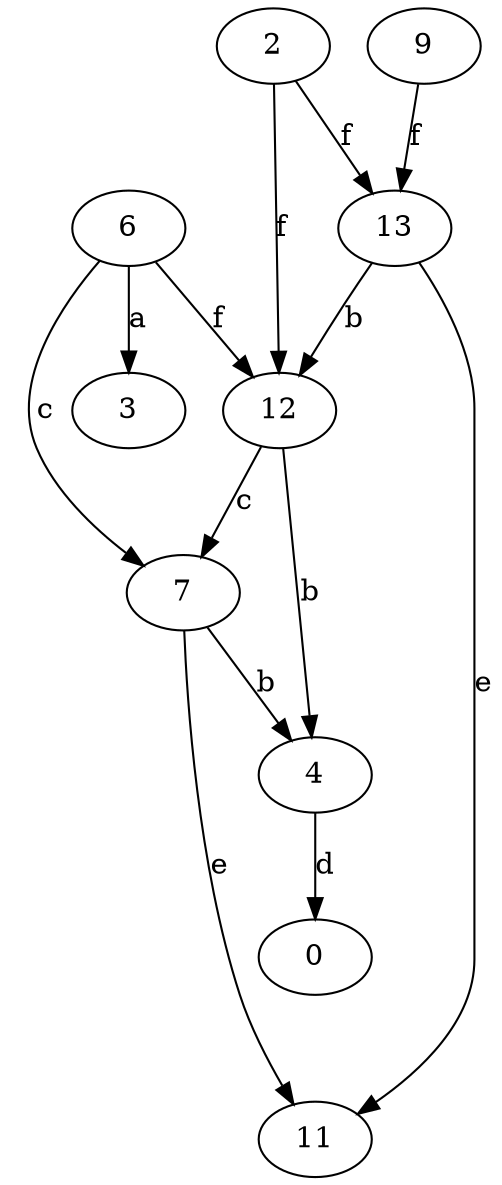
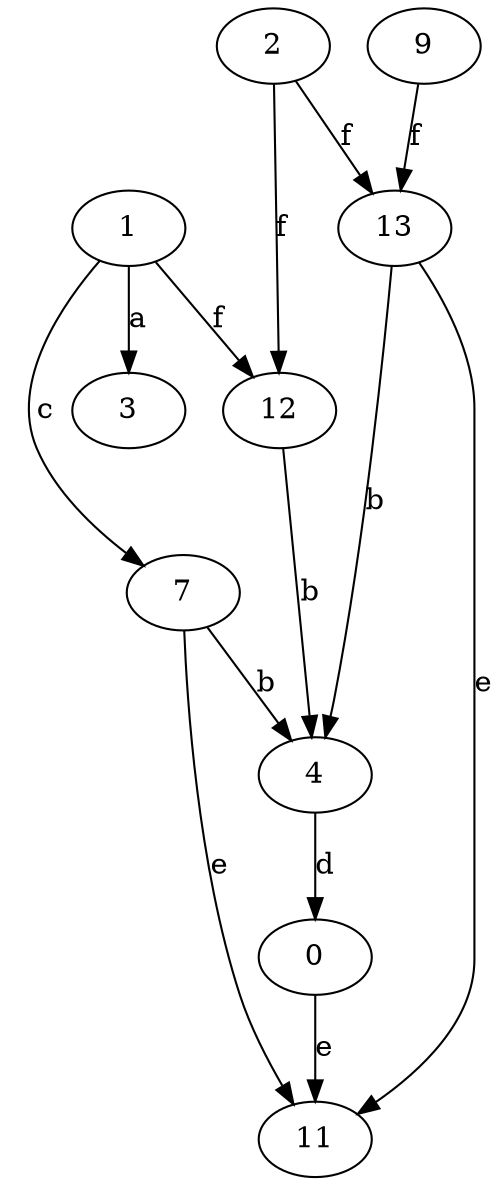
node "6": label "6" -> "1"
edge "13" -> "12": now "13" -> "4"
edge "12" -> "7": removed, label "c"
edge "0" -> "11": added, label "e"
